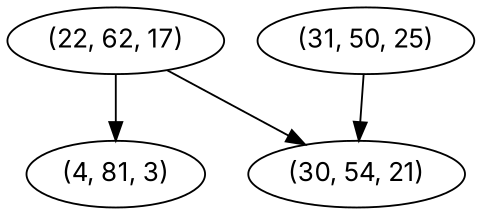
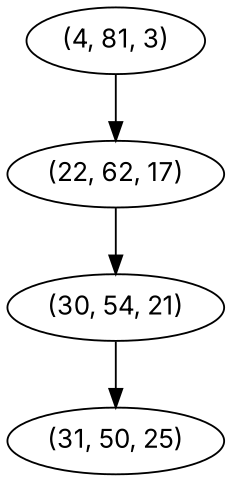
edge "(22, 62, 17)" -> "(4, 81, 3)": reversed
edge "(31, 50, 25)" -> "(30, 54, 21)": reversed
